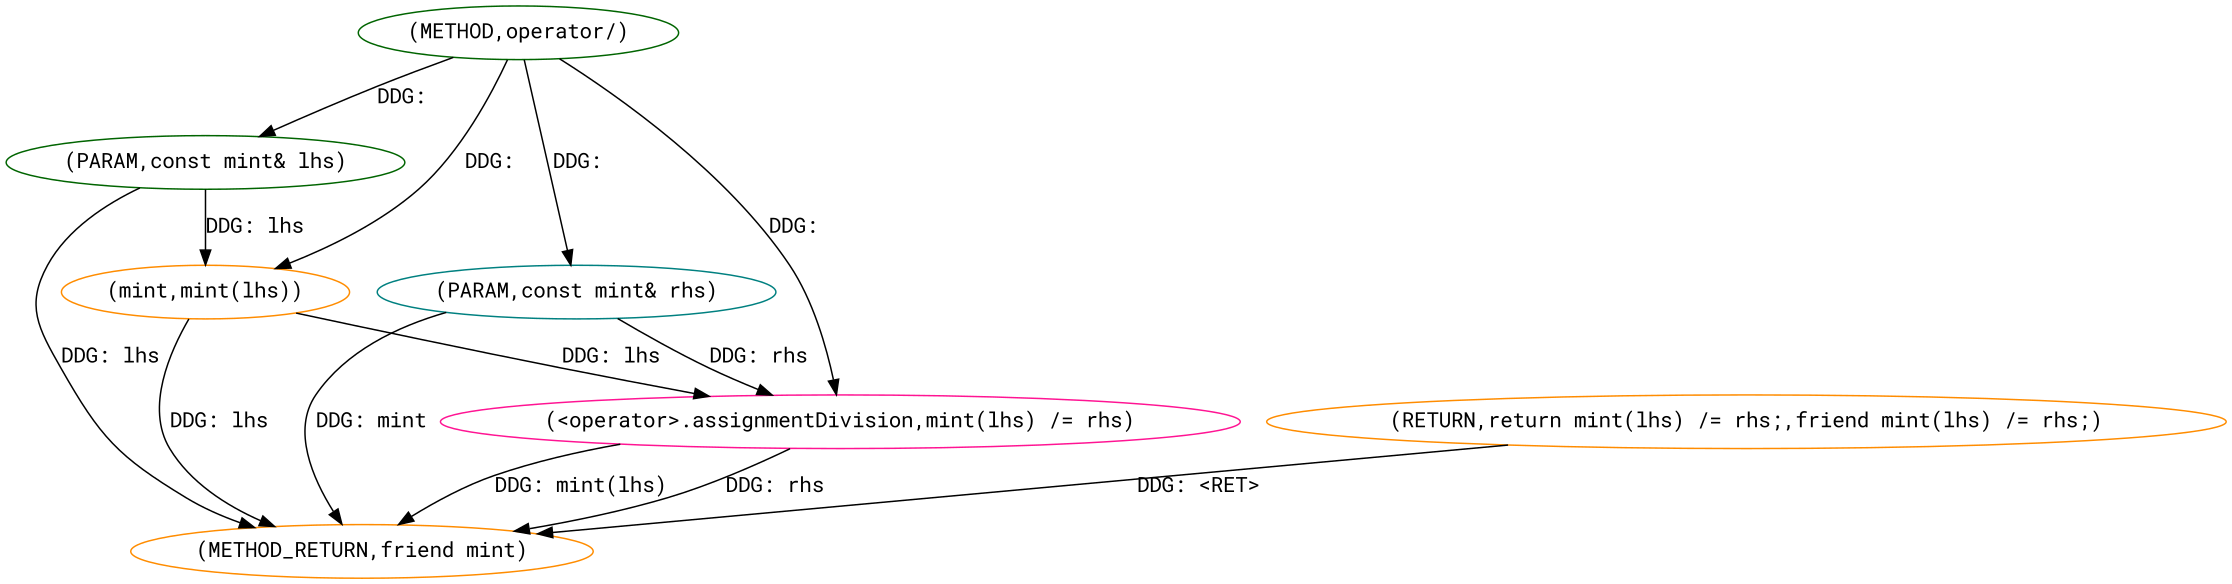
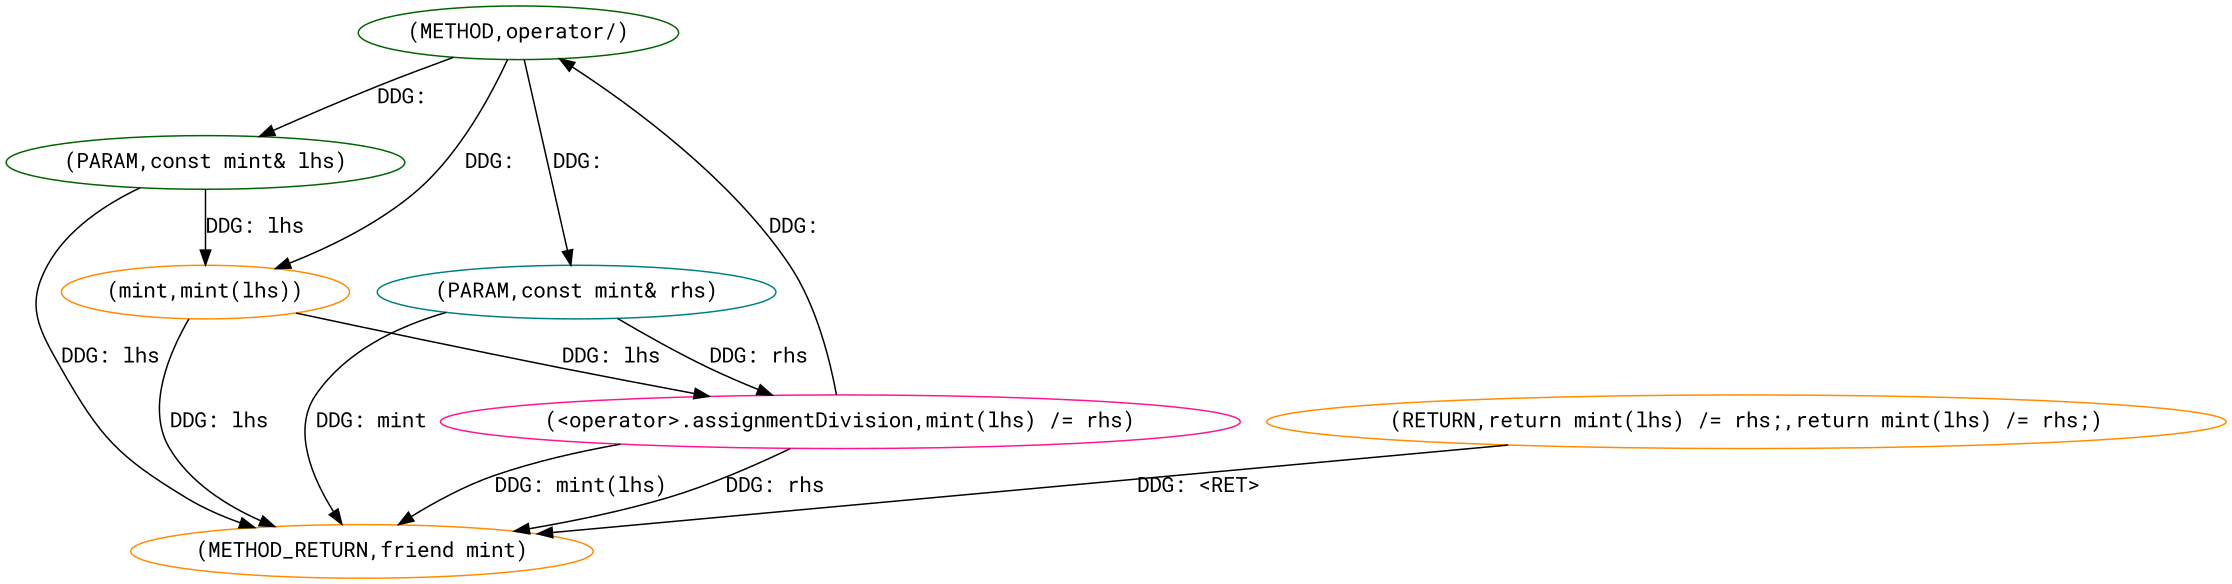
edge "(METHOD,operator/)" -> "(<operator>.assignmentDivision,mint(lhs) /= rhs)": reversed
node "(RETURN,return mint(lhs) /= rhs;,friend mint(lhs) /= rhs;)": label "(RETURN,return mint(lhs) /= rhs;,friend mint(lhs) /= rhs;)" -> "(RETURN,return mint(lhs) /= rhs;,return mint(lhs) /= rhs;)"
